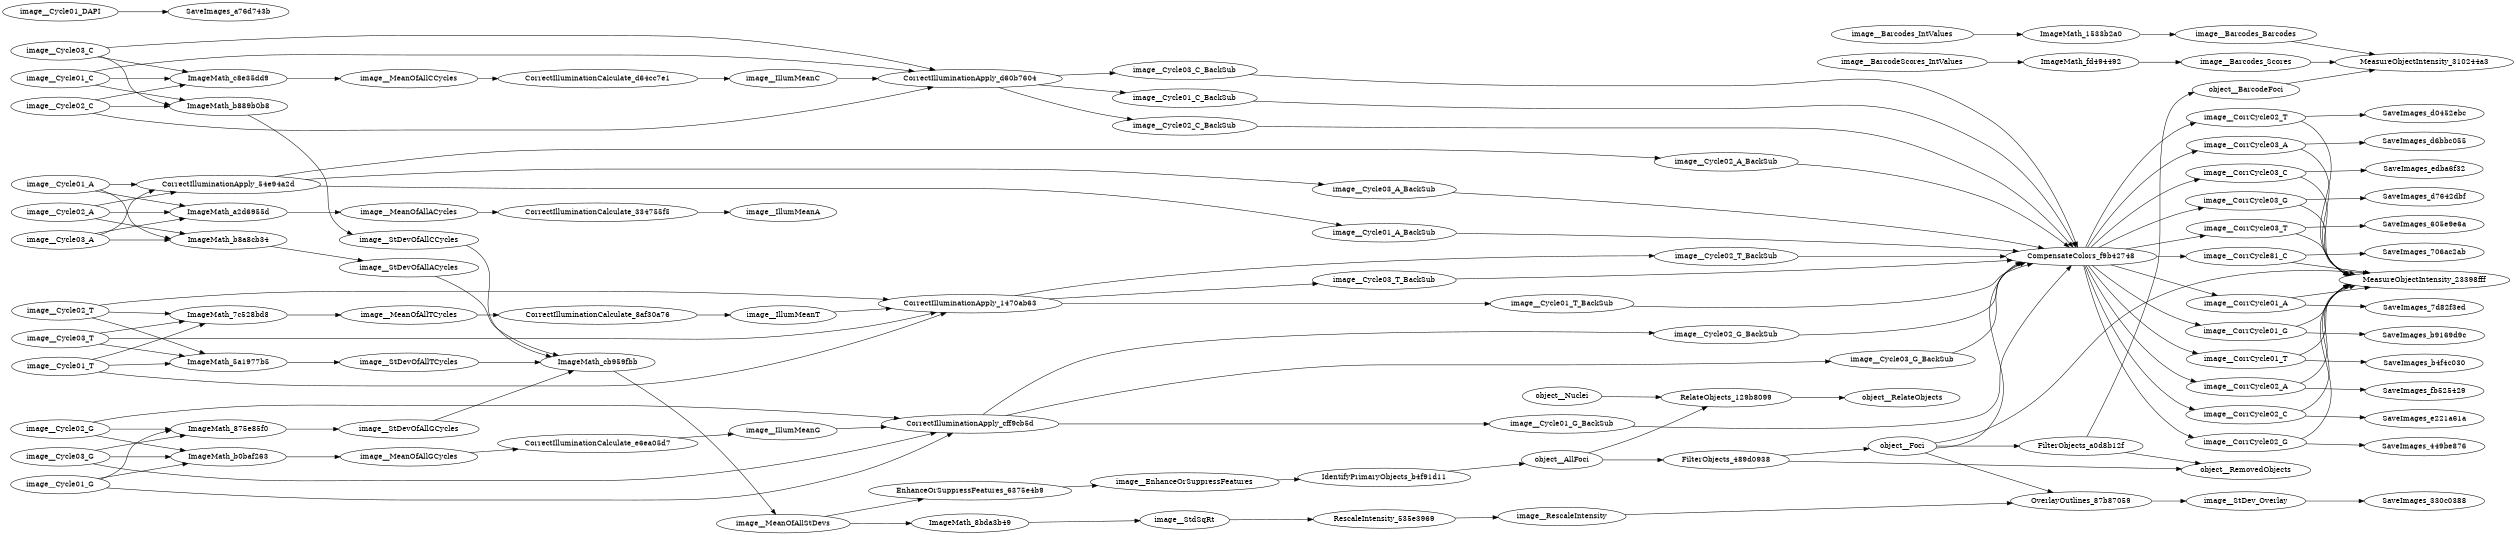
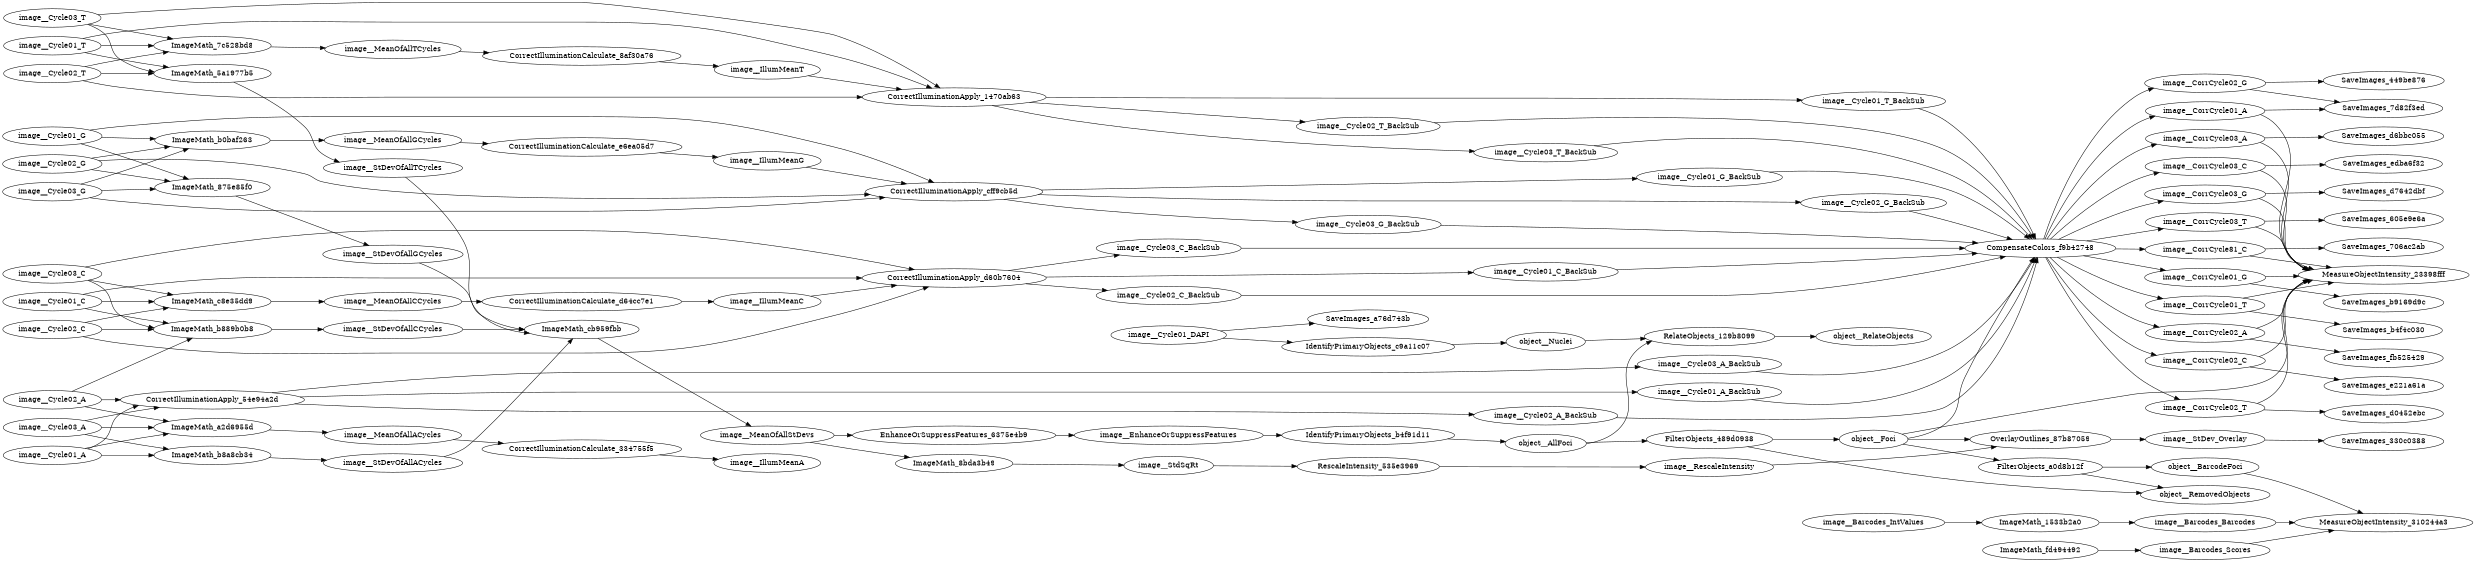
node "image__BarcodeScores_IntValues": removed
edge "image__Cycle02_A" -> "ImageMath_b8a8cb34": now "image__Cycle02_A" -> "ImageMath_b889b0b8"
node "IdentifyPrimaryObjects_c9a11c07": added
edge "image__CorrCycle02_G" -> "MeasureObjectIntensity_23398fff": now "image__CorrCycle02_G" -> "SaveImages_7d82f3ed"
